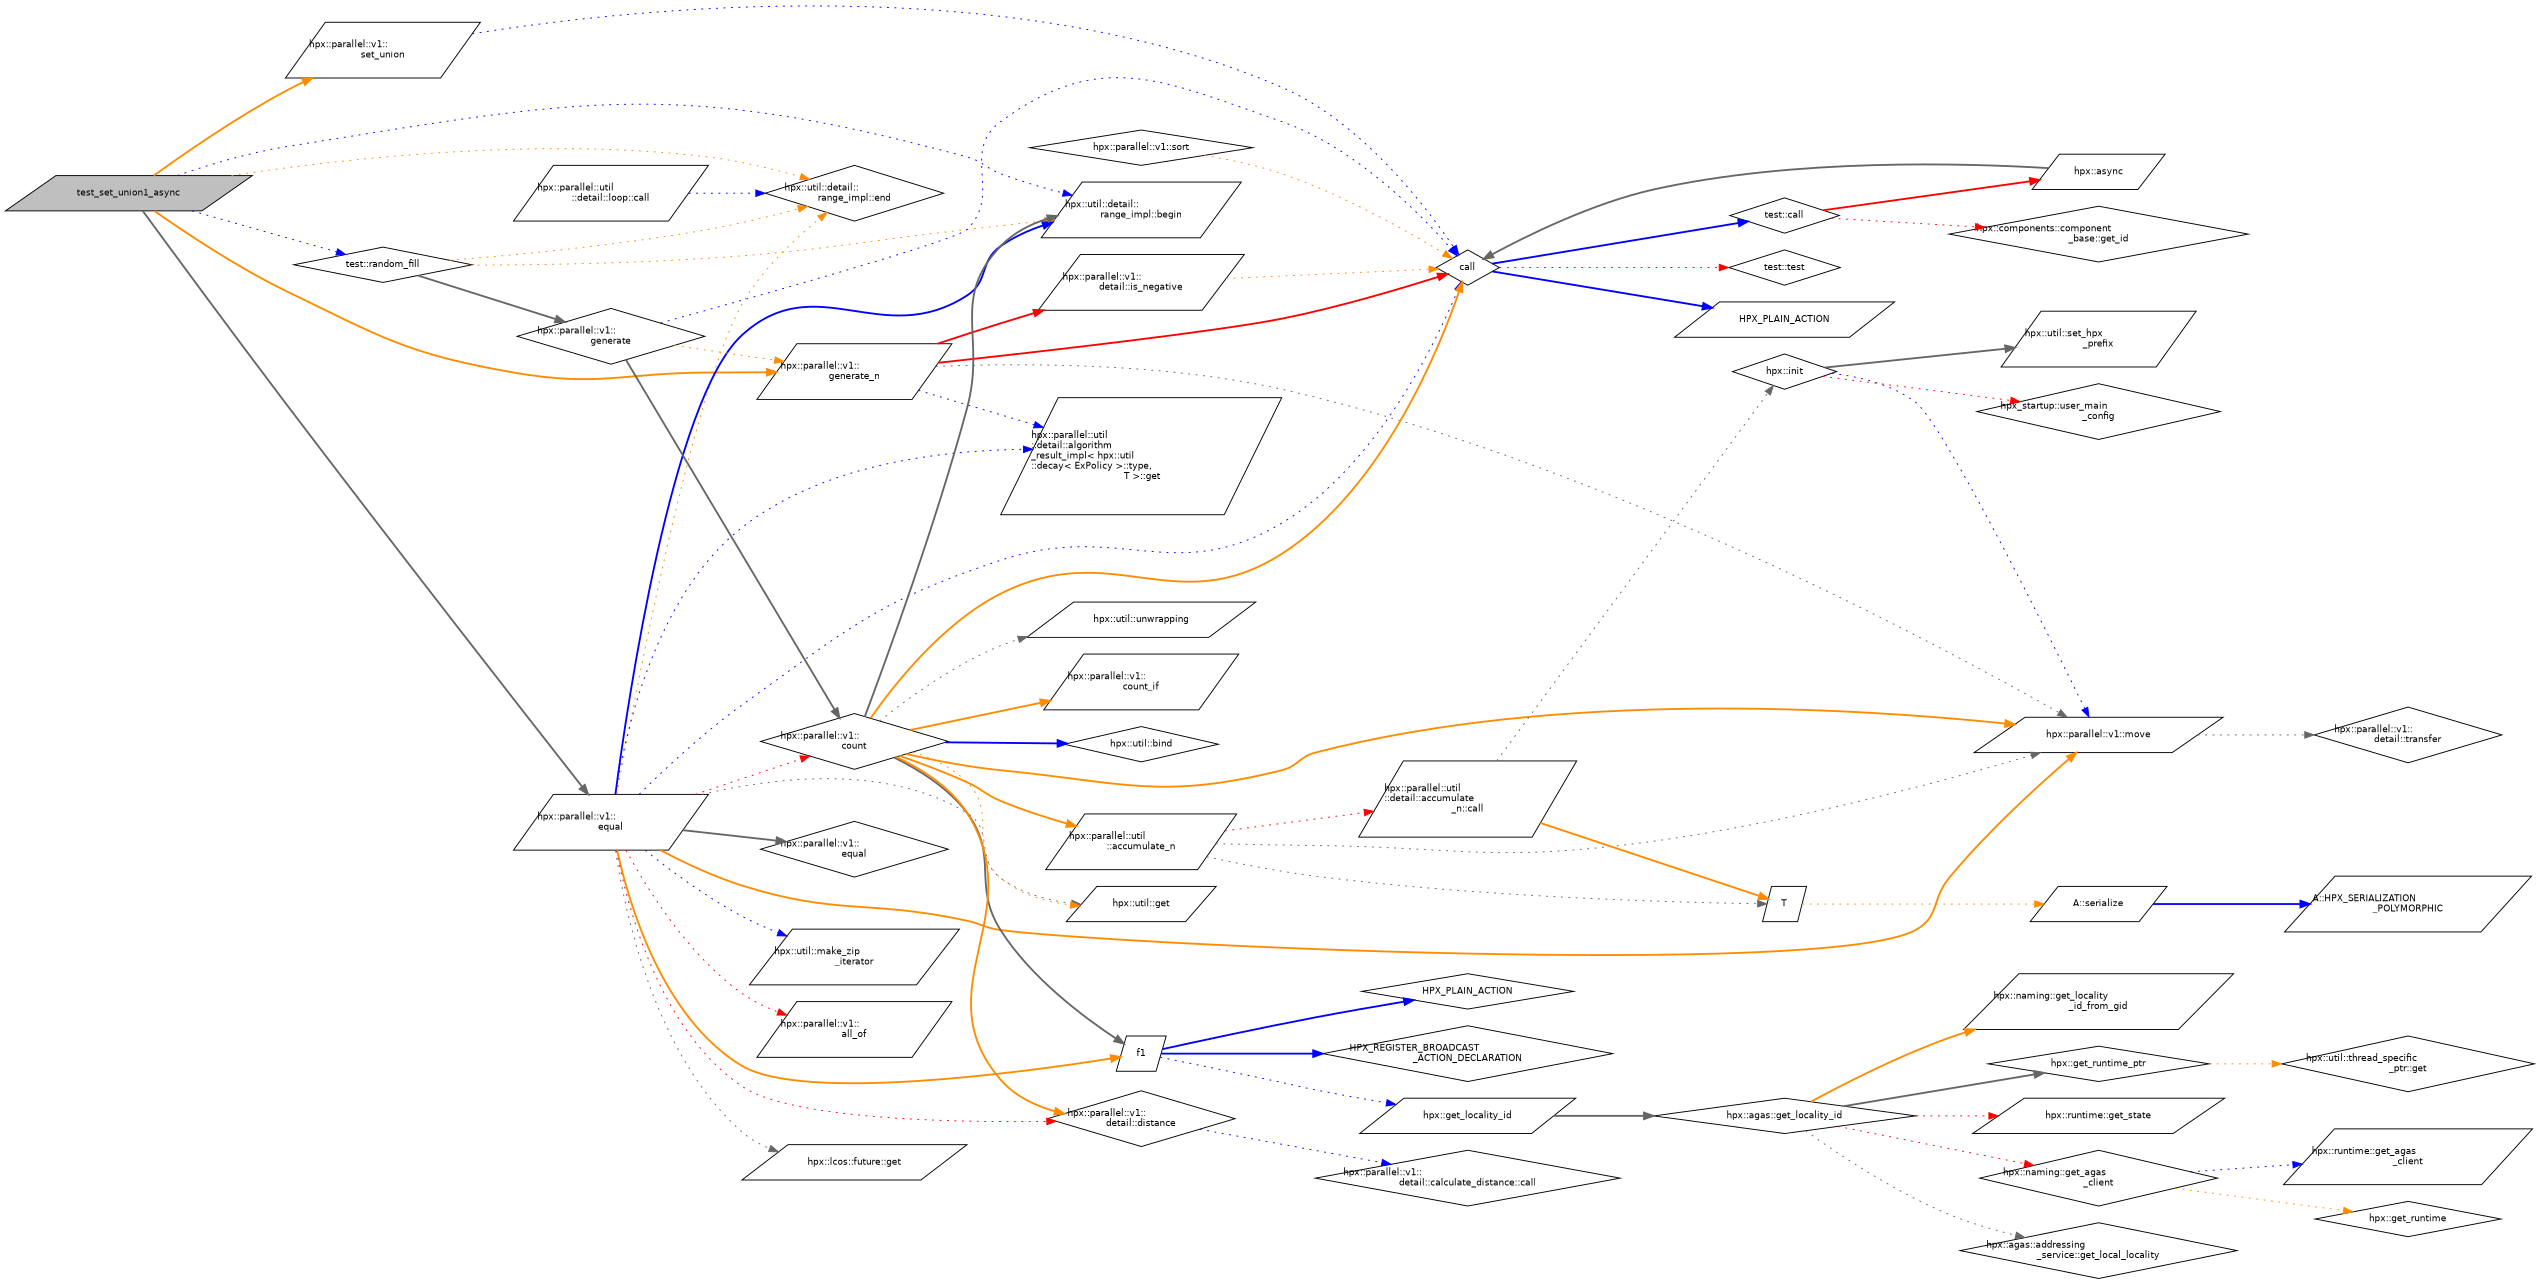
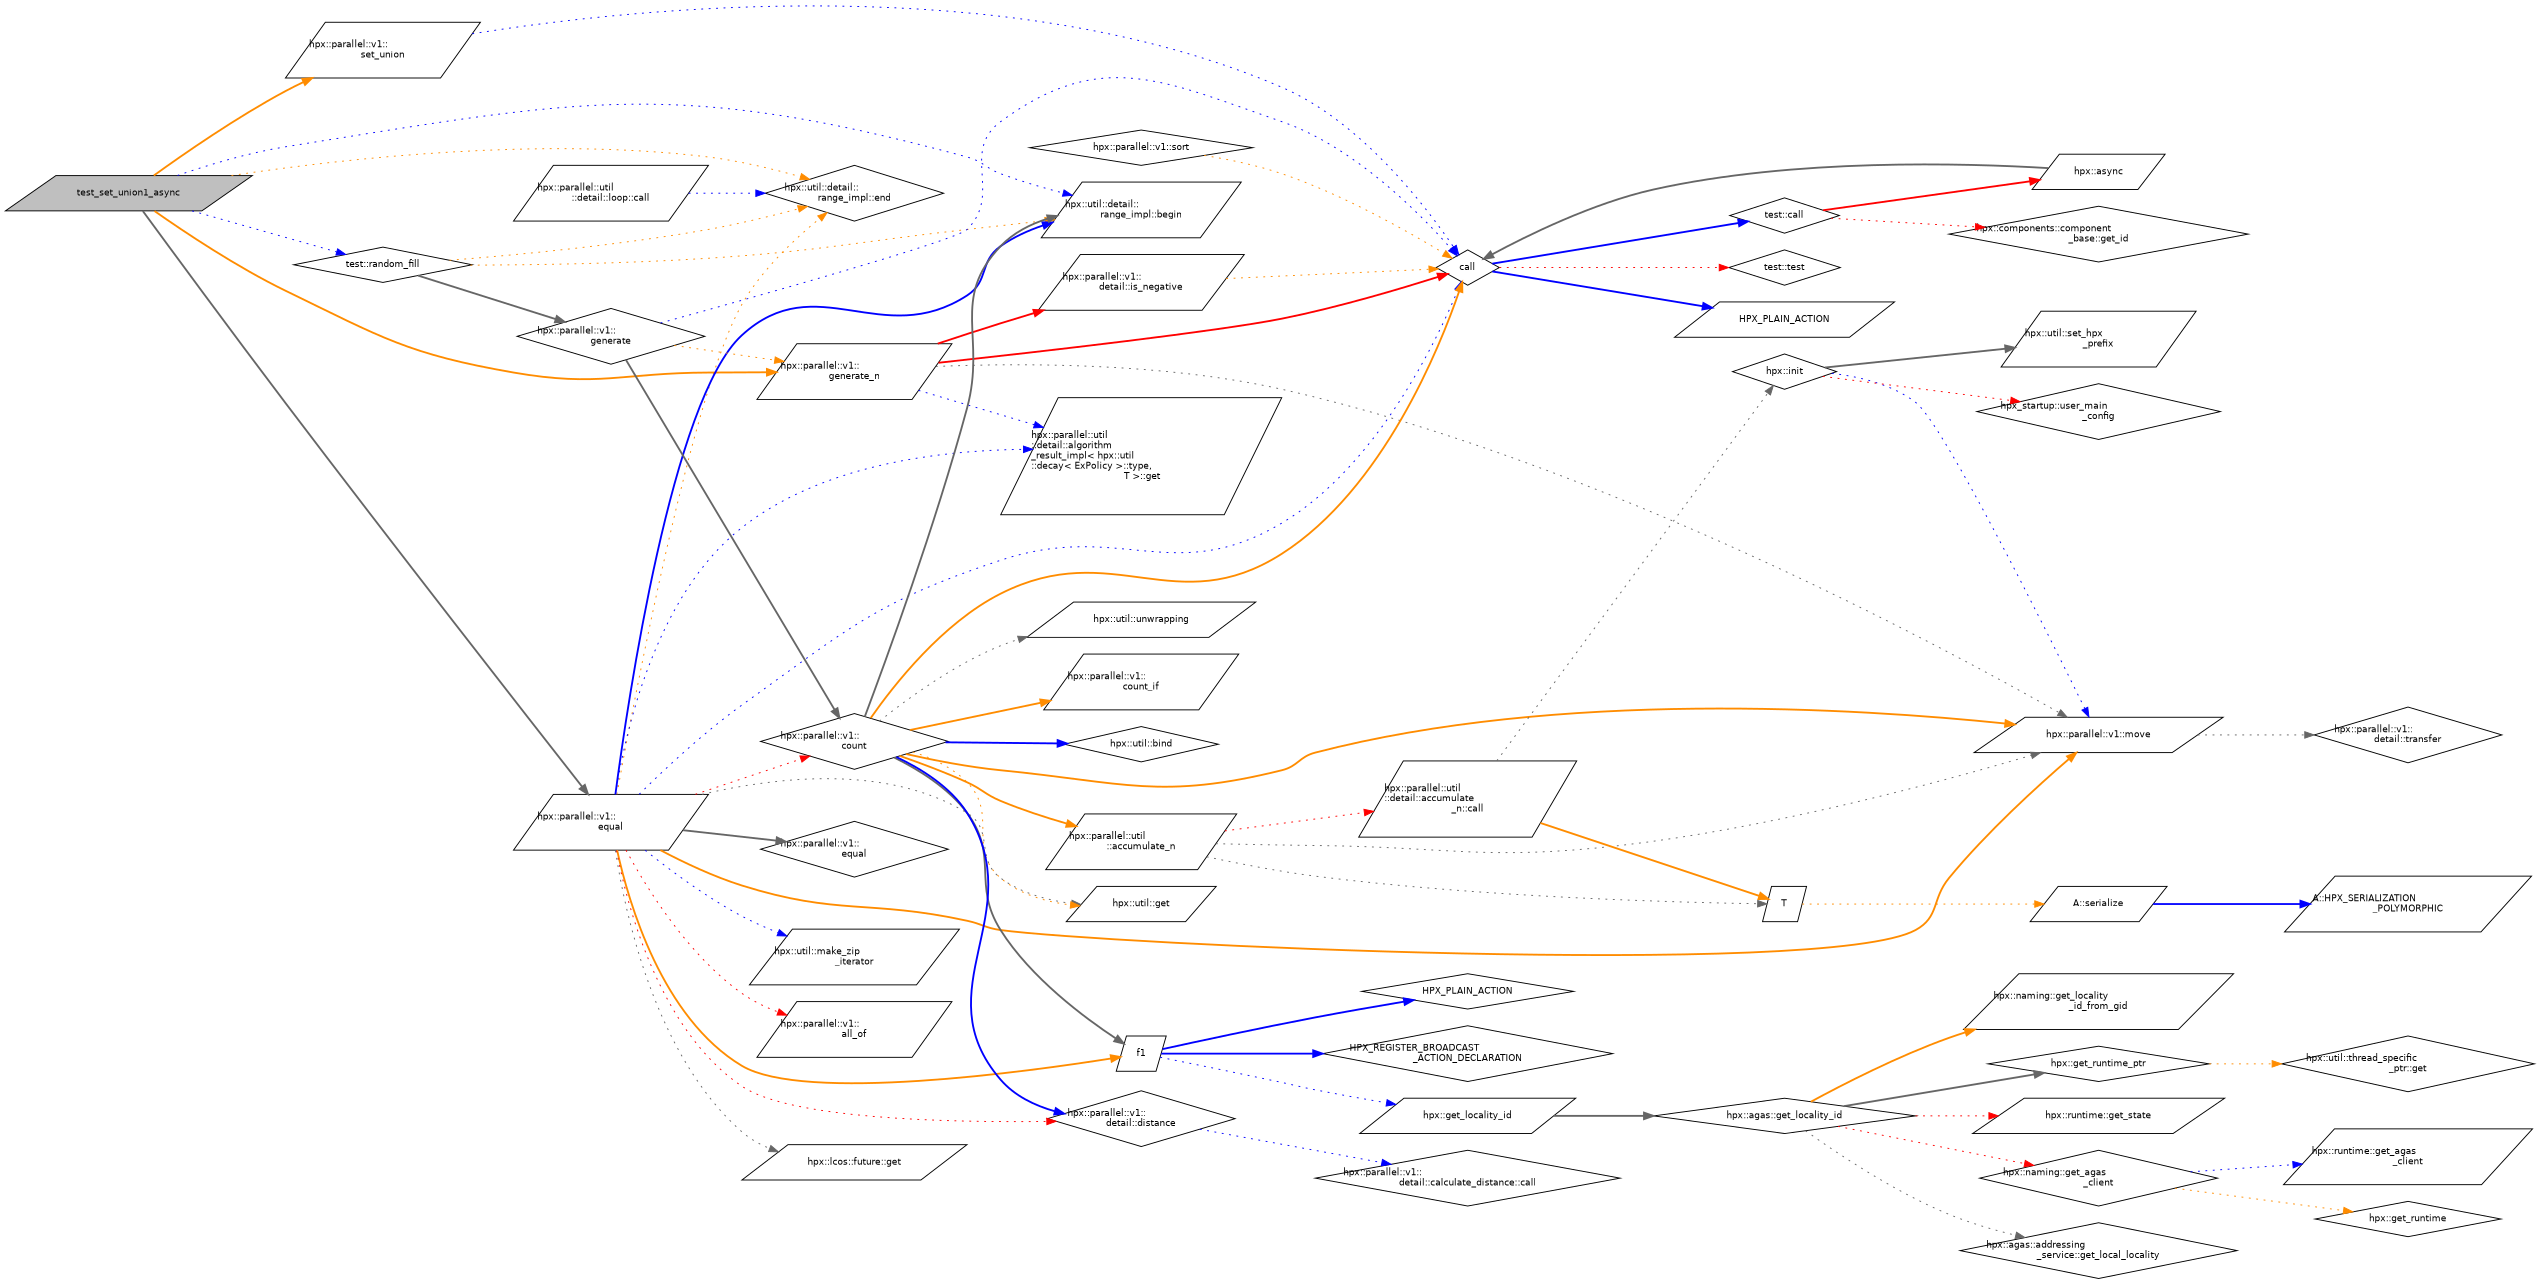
edge "hpx::parallel::v1:: count" -> "hpx::parallel::v1:: detail::distance": color darkorange -> blue
